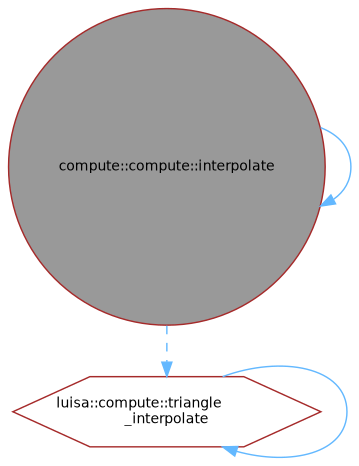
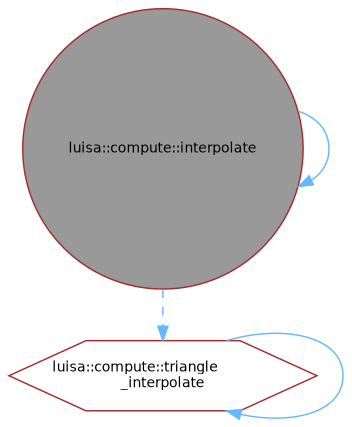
node "compute::compute::interpolate": label "compute::compute::interpolate" -> "luisa::compute::interpolate"
